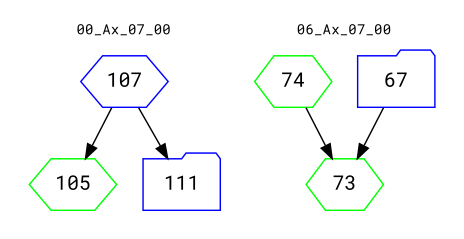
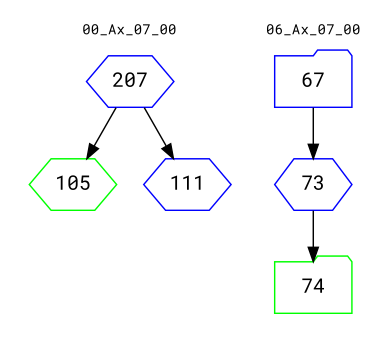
node "107": label "107" -> "207"
node "74": shape hexagon -> folder
edge "74" -> "73": reversed
node "111": shape folder -> hexagon
node "73": color green -> blue
